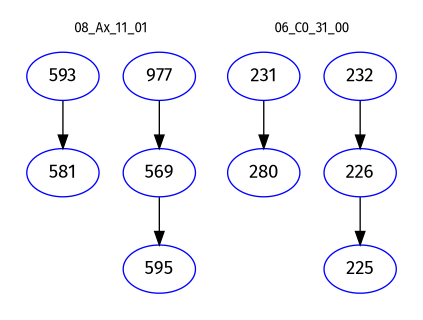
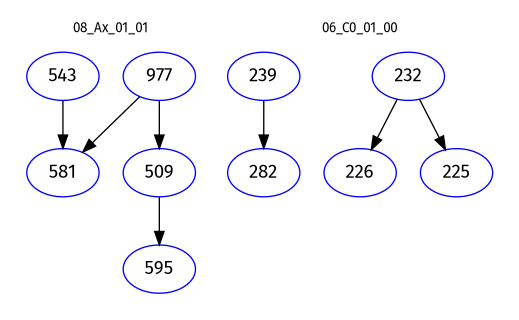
cluster "08_Ax_11_01": label "08_Ax_11_01" -> "08_Ax_01_01"
cluster "06_C0_31_00": label "06_C0_31_00" -> "06_C0_01_00"
node "593": label "593" -> "543"
node "231": label "231" -> "239"
edge "977" -> "581": added
node "569": label "569" -> "509"
node "280": label "280" -> "282"
edge "226" -> "225": now "232" -> "225"
